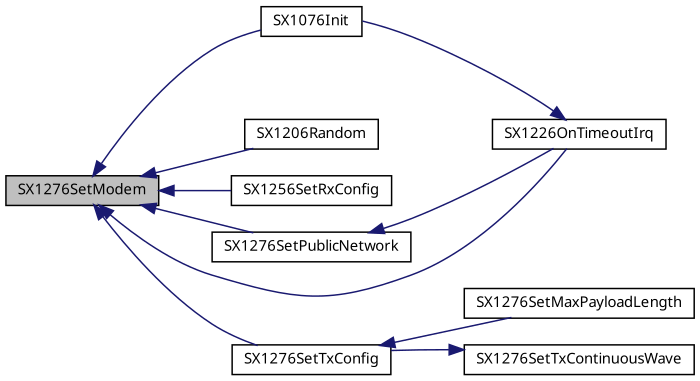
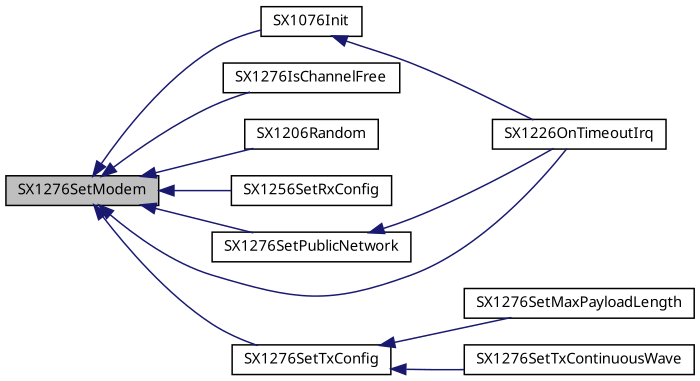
edge "SX1076Init" -> "SX1226OnTimeoutIrq": reversed
node "SX1276IsChannelFree": added
edge "SX1276SetTxConfig" -> "SX1276SetTxContinuousWave": reversed
